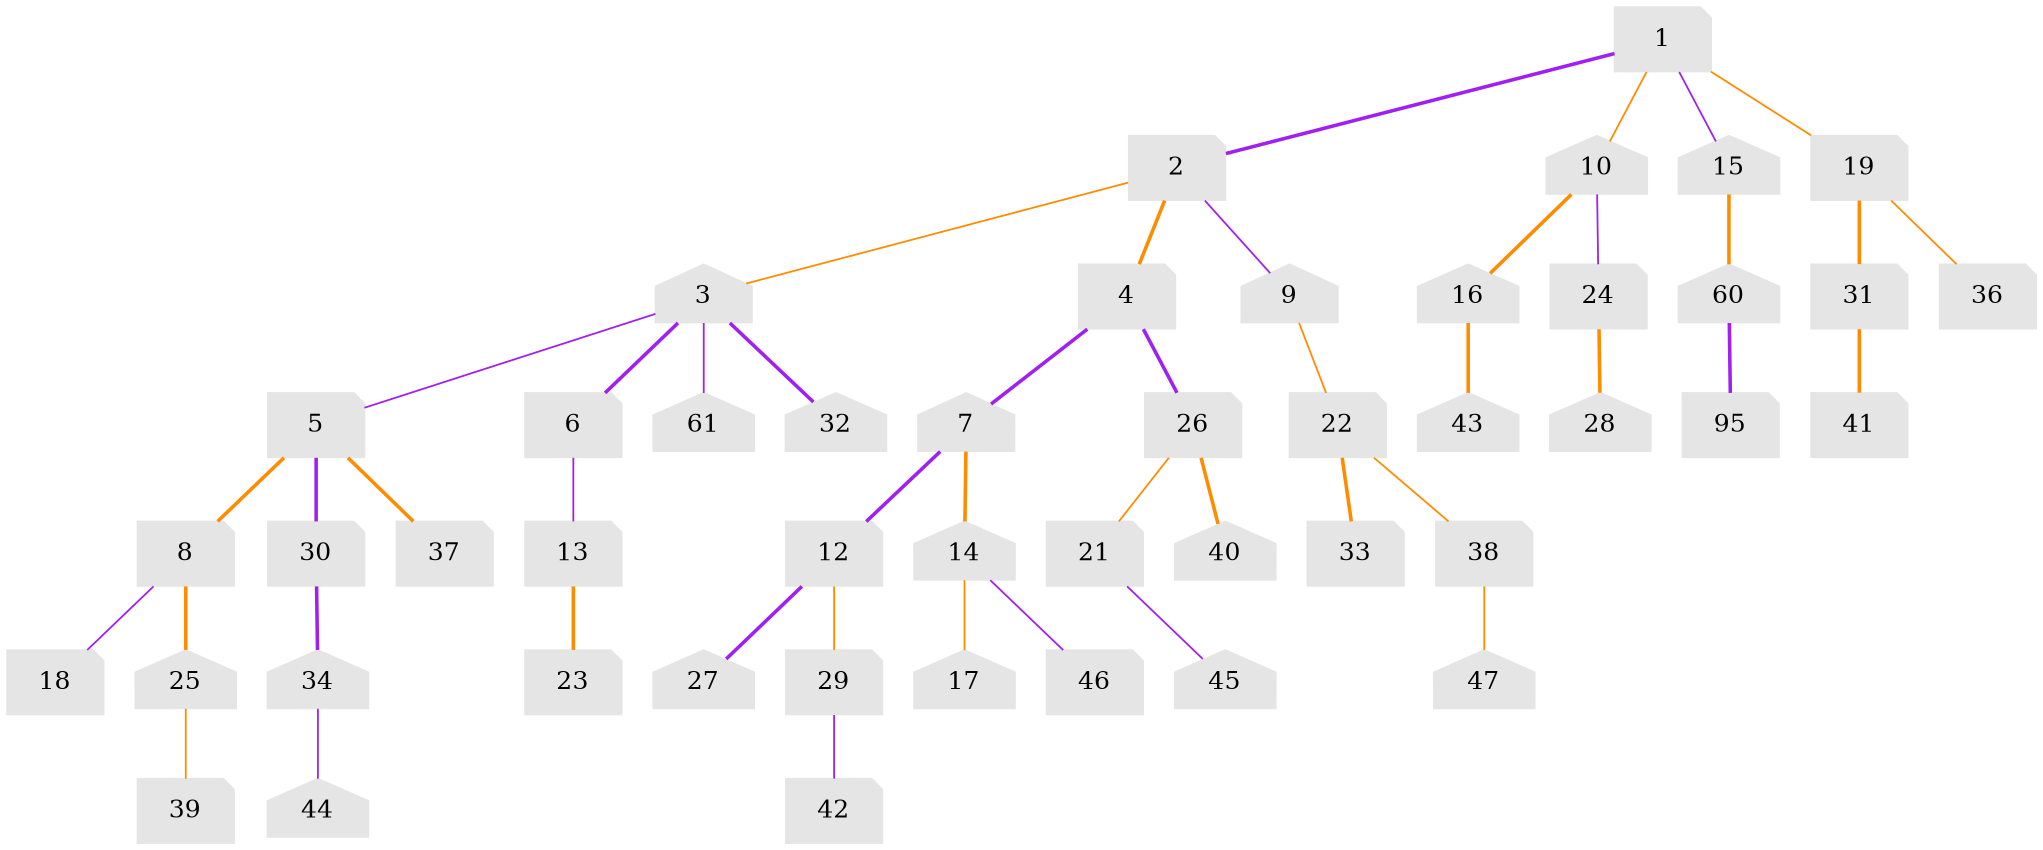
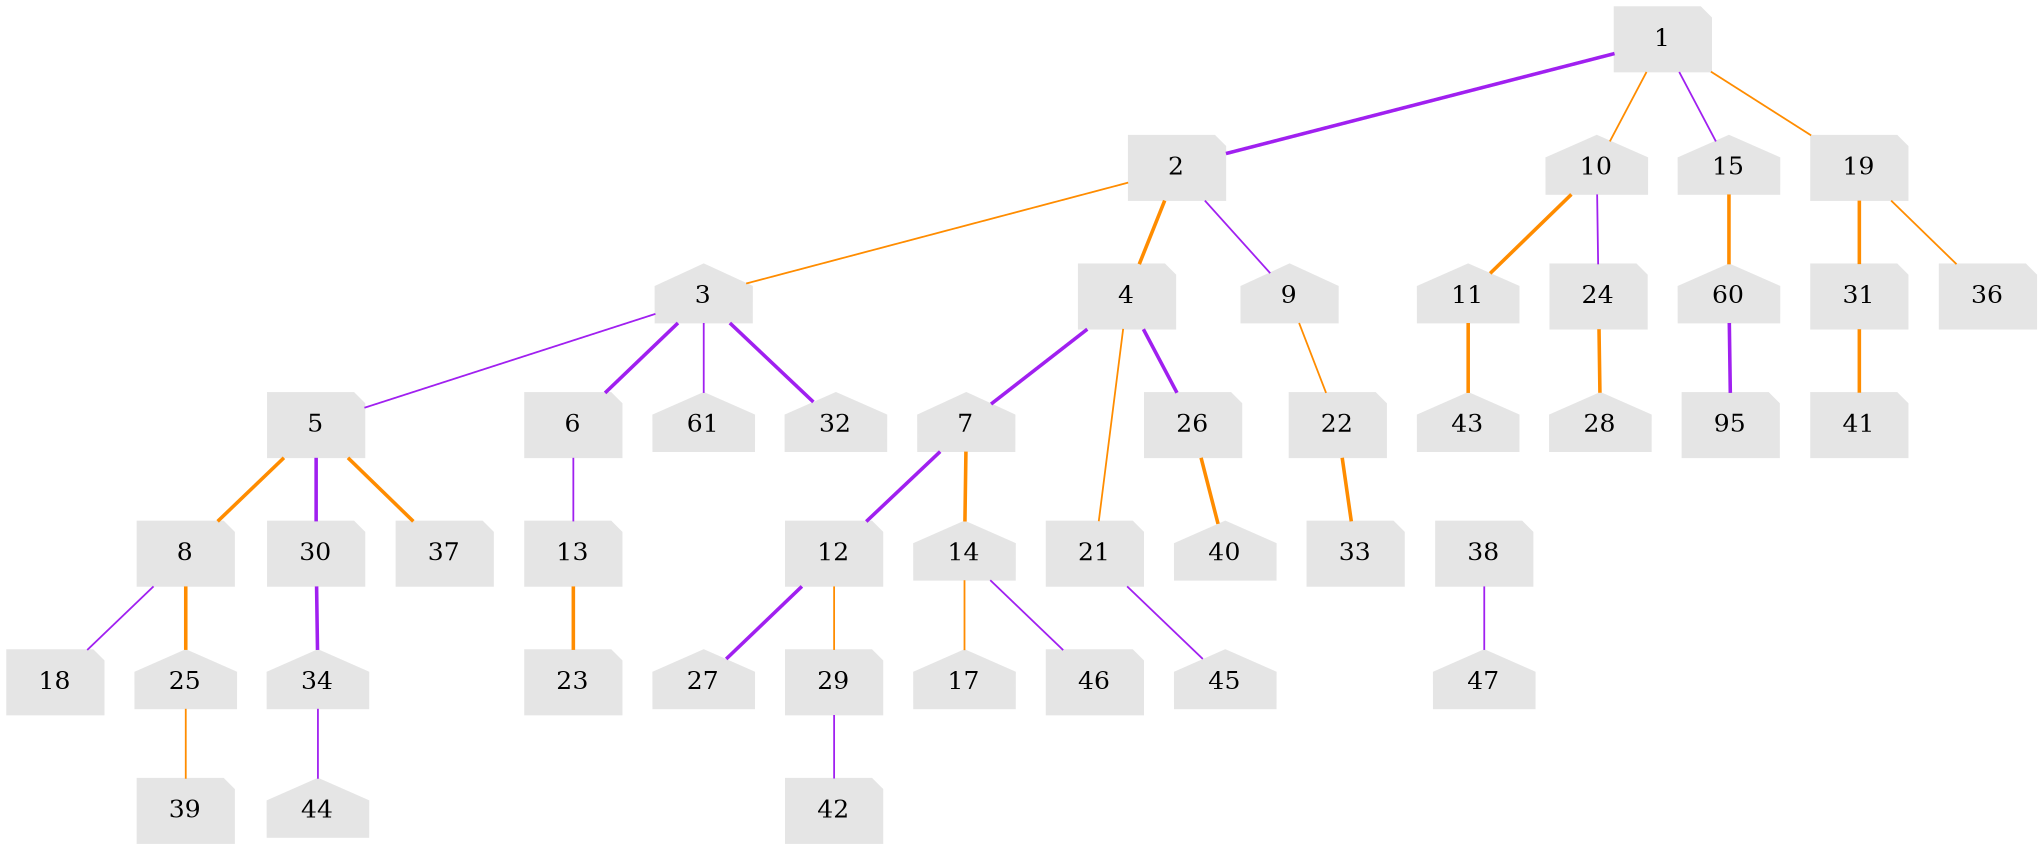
node "16": label "16" -> "11"
edge "26" -- "21": now "4" -- "21"
edge "22" -- "38": removed
edge "38" -- "47": color darkorange -> purple
